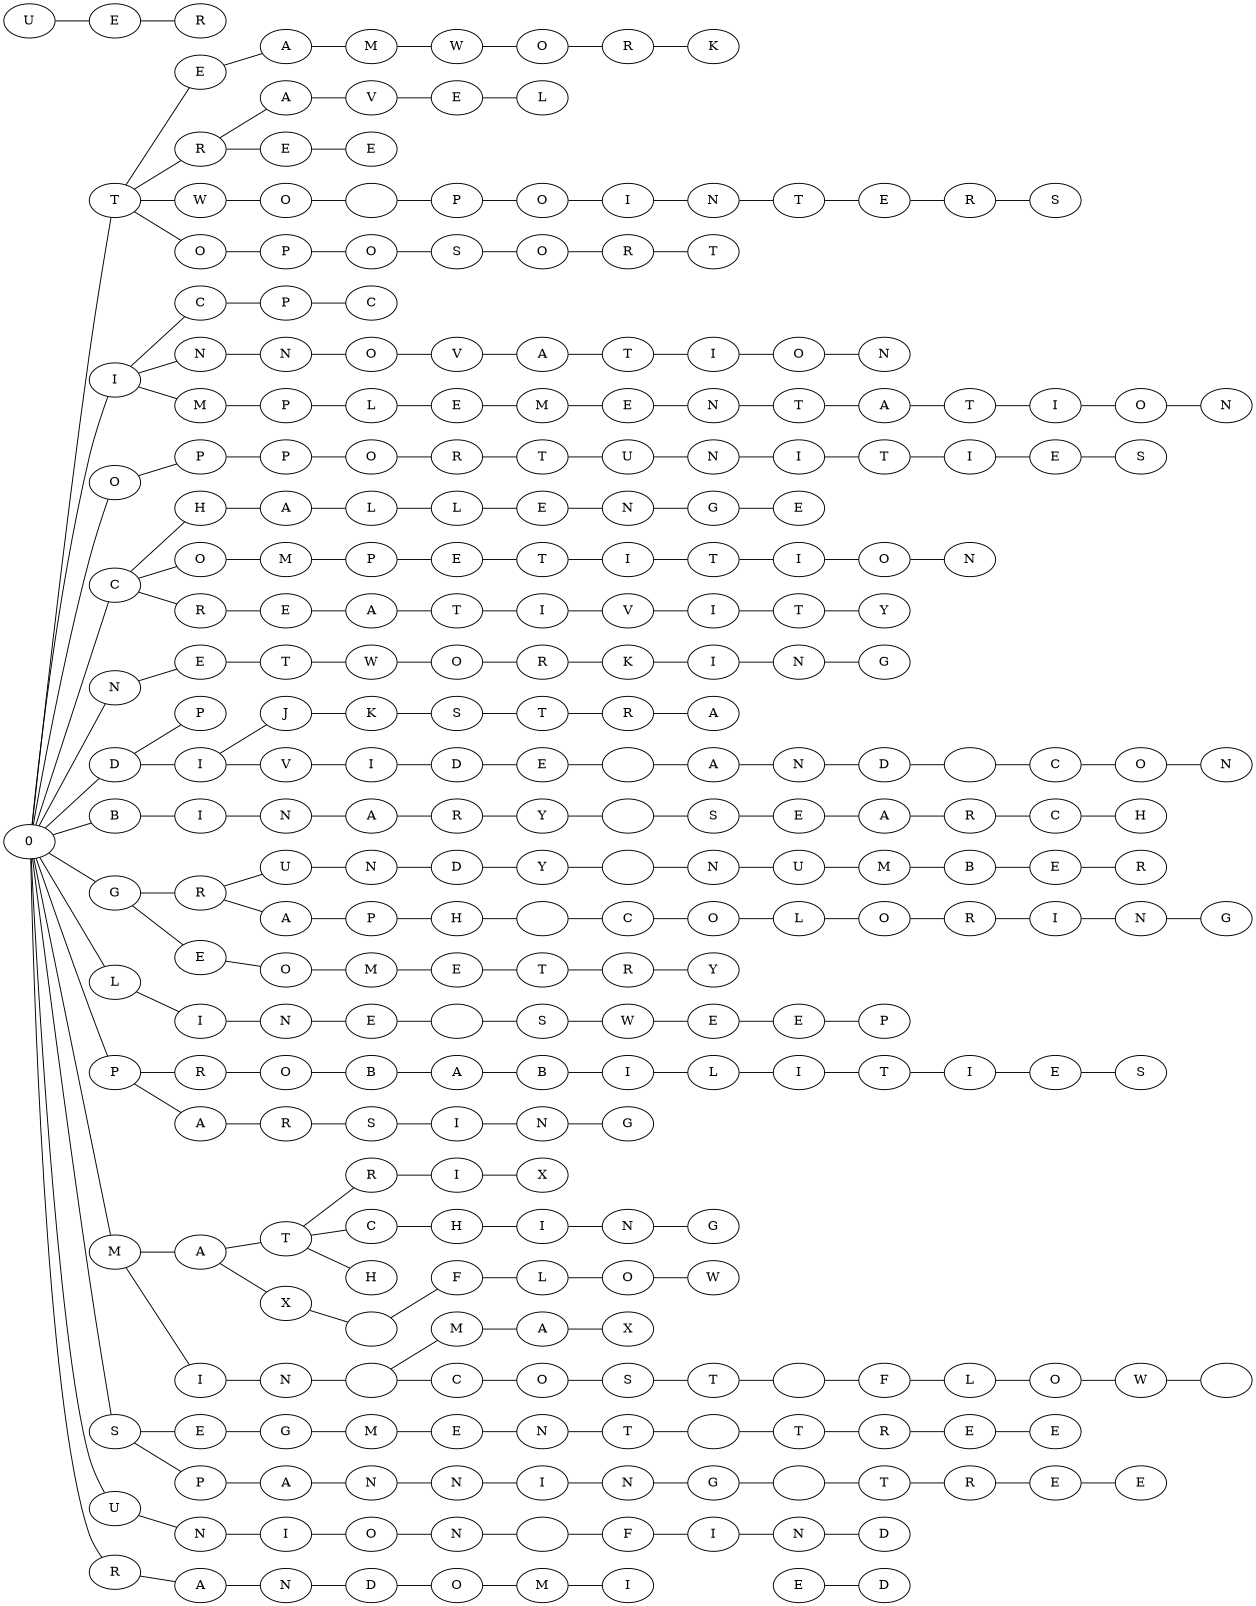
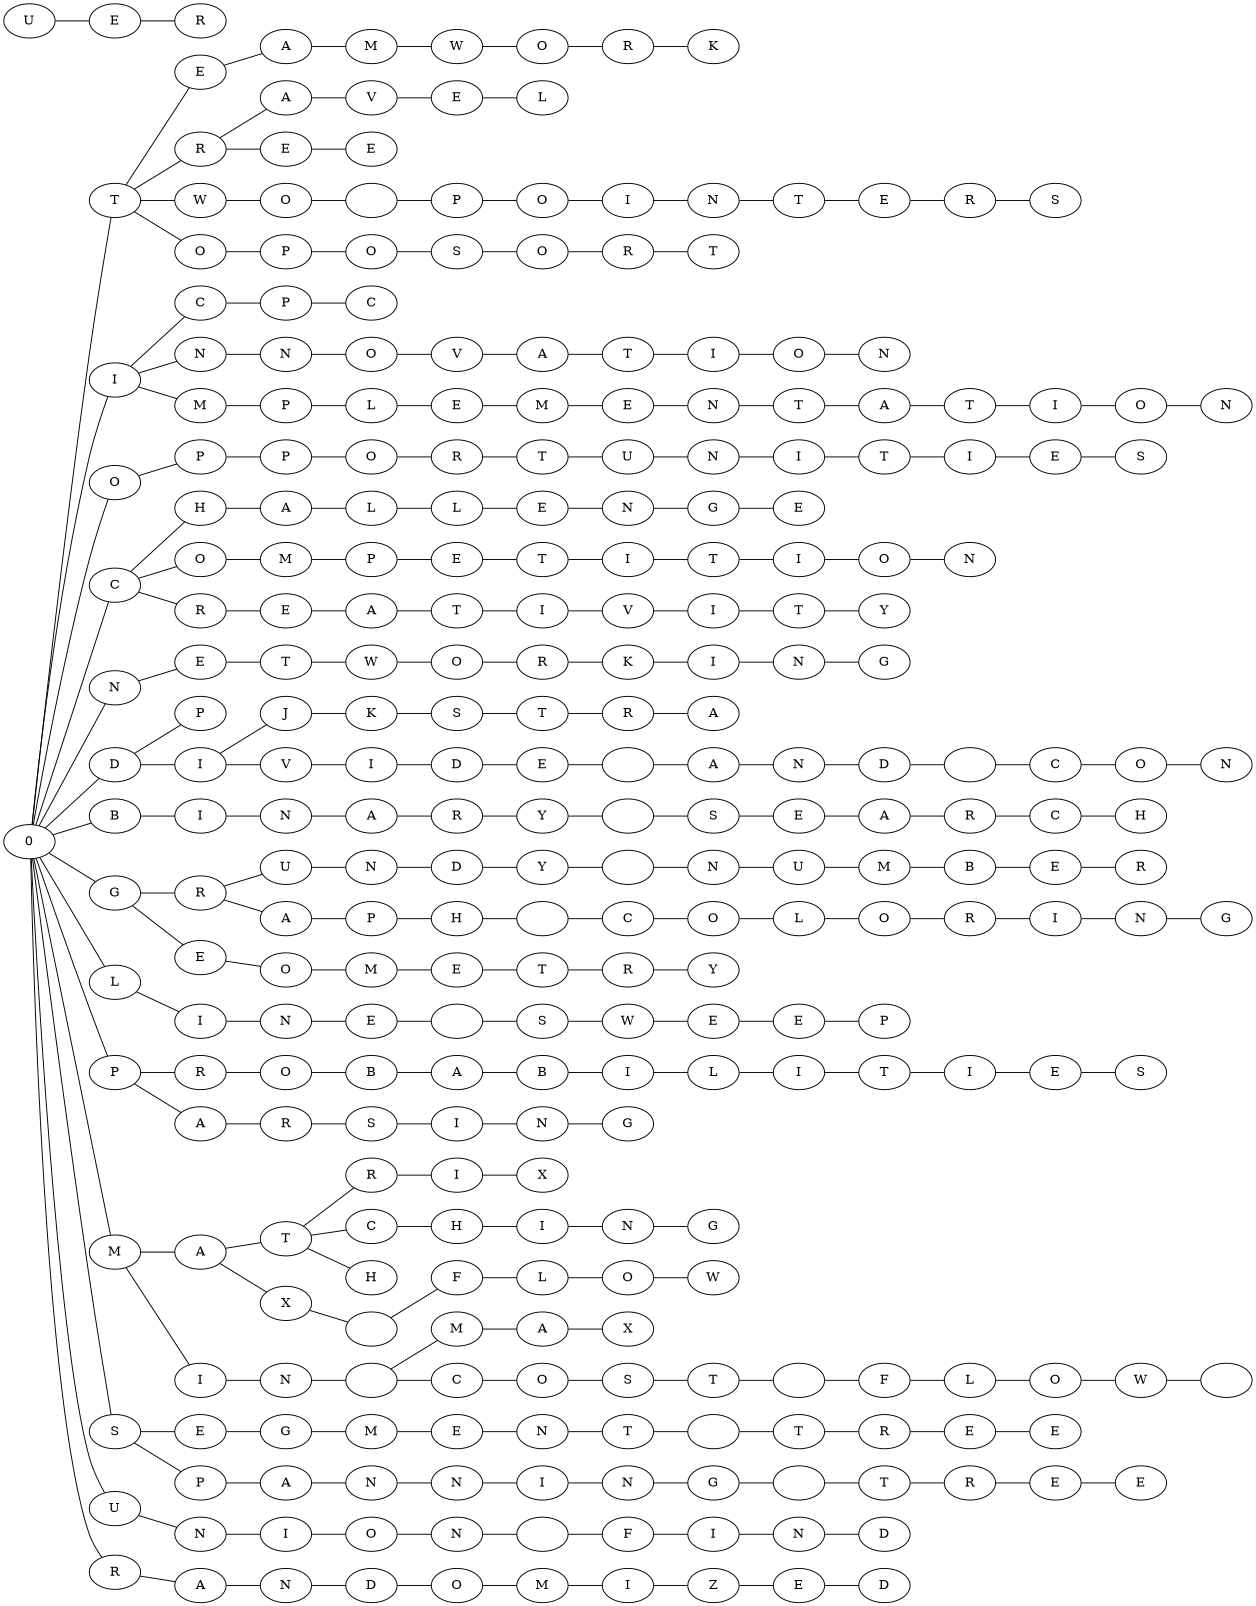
node "Z": added
